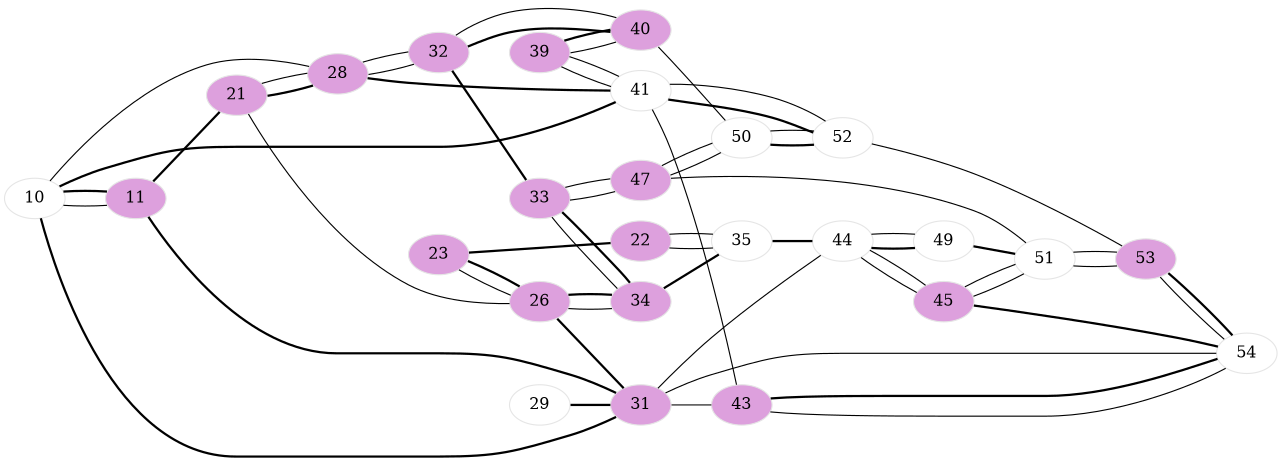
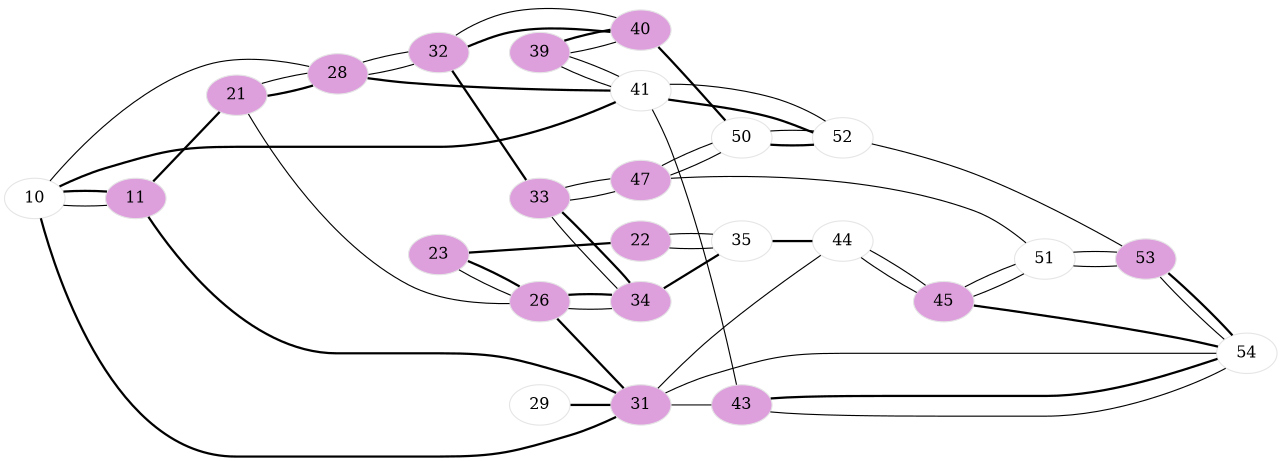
edge "40" -- "50": style solid -> bold
node "49": removed
